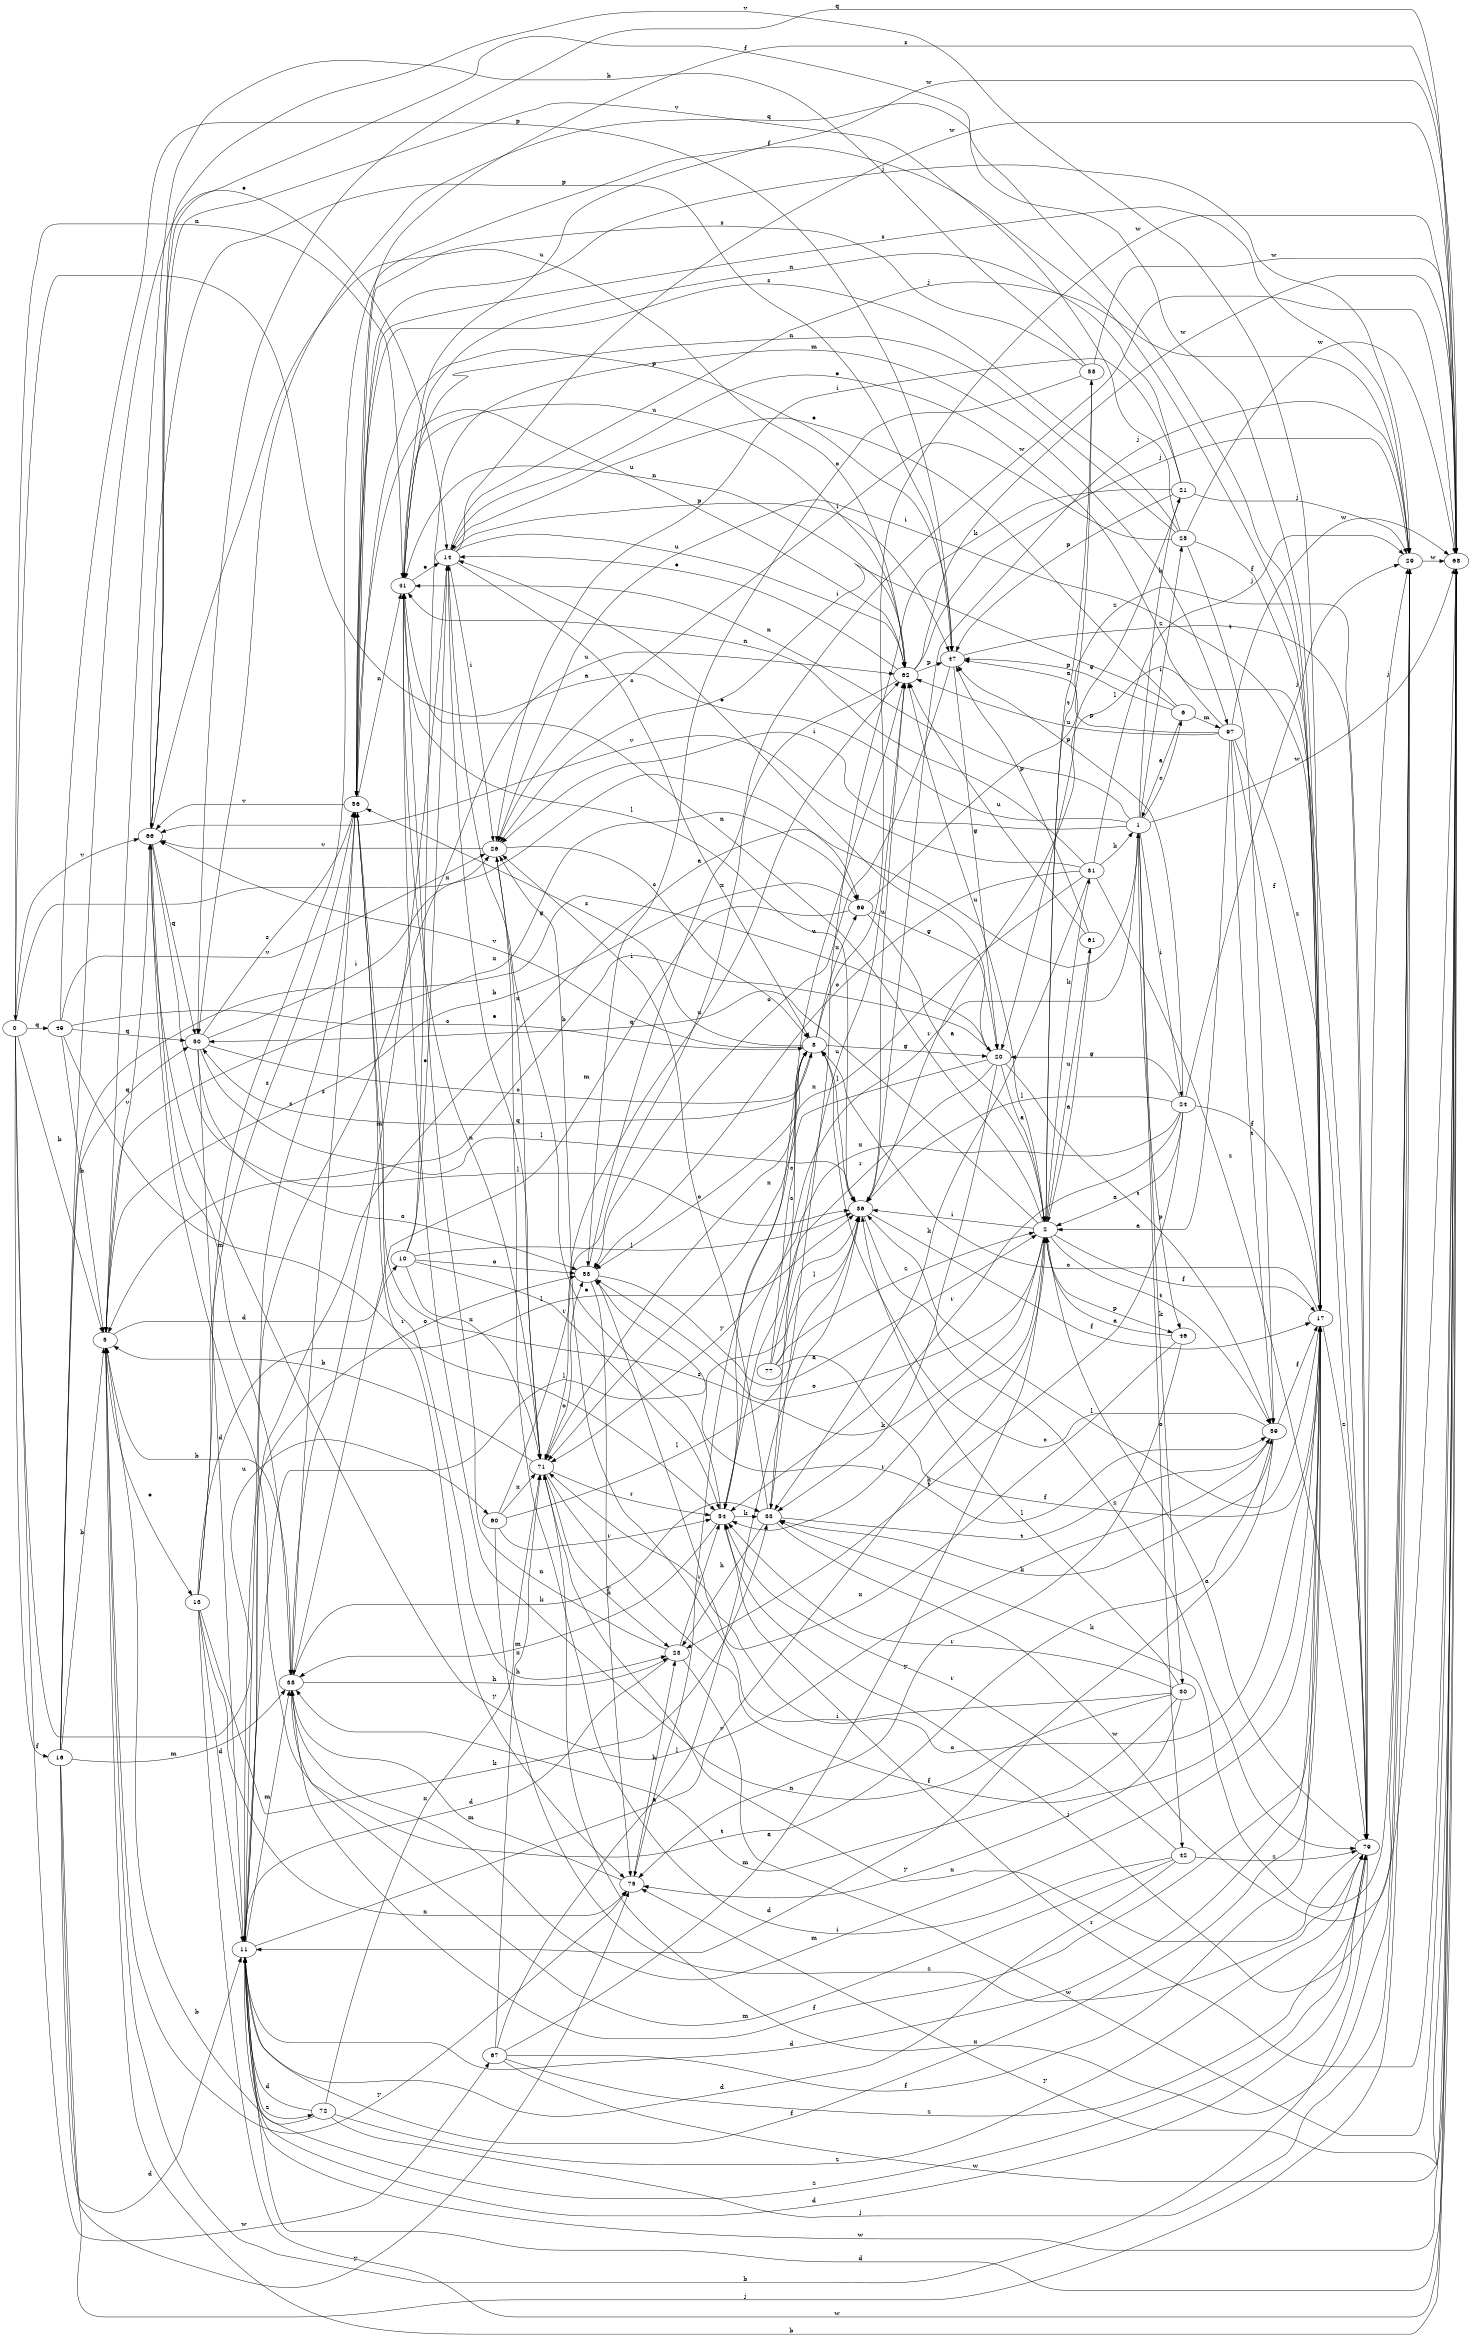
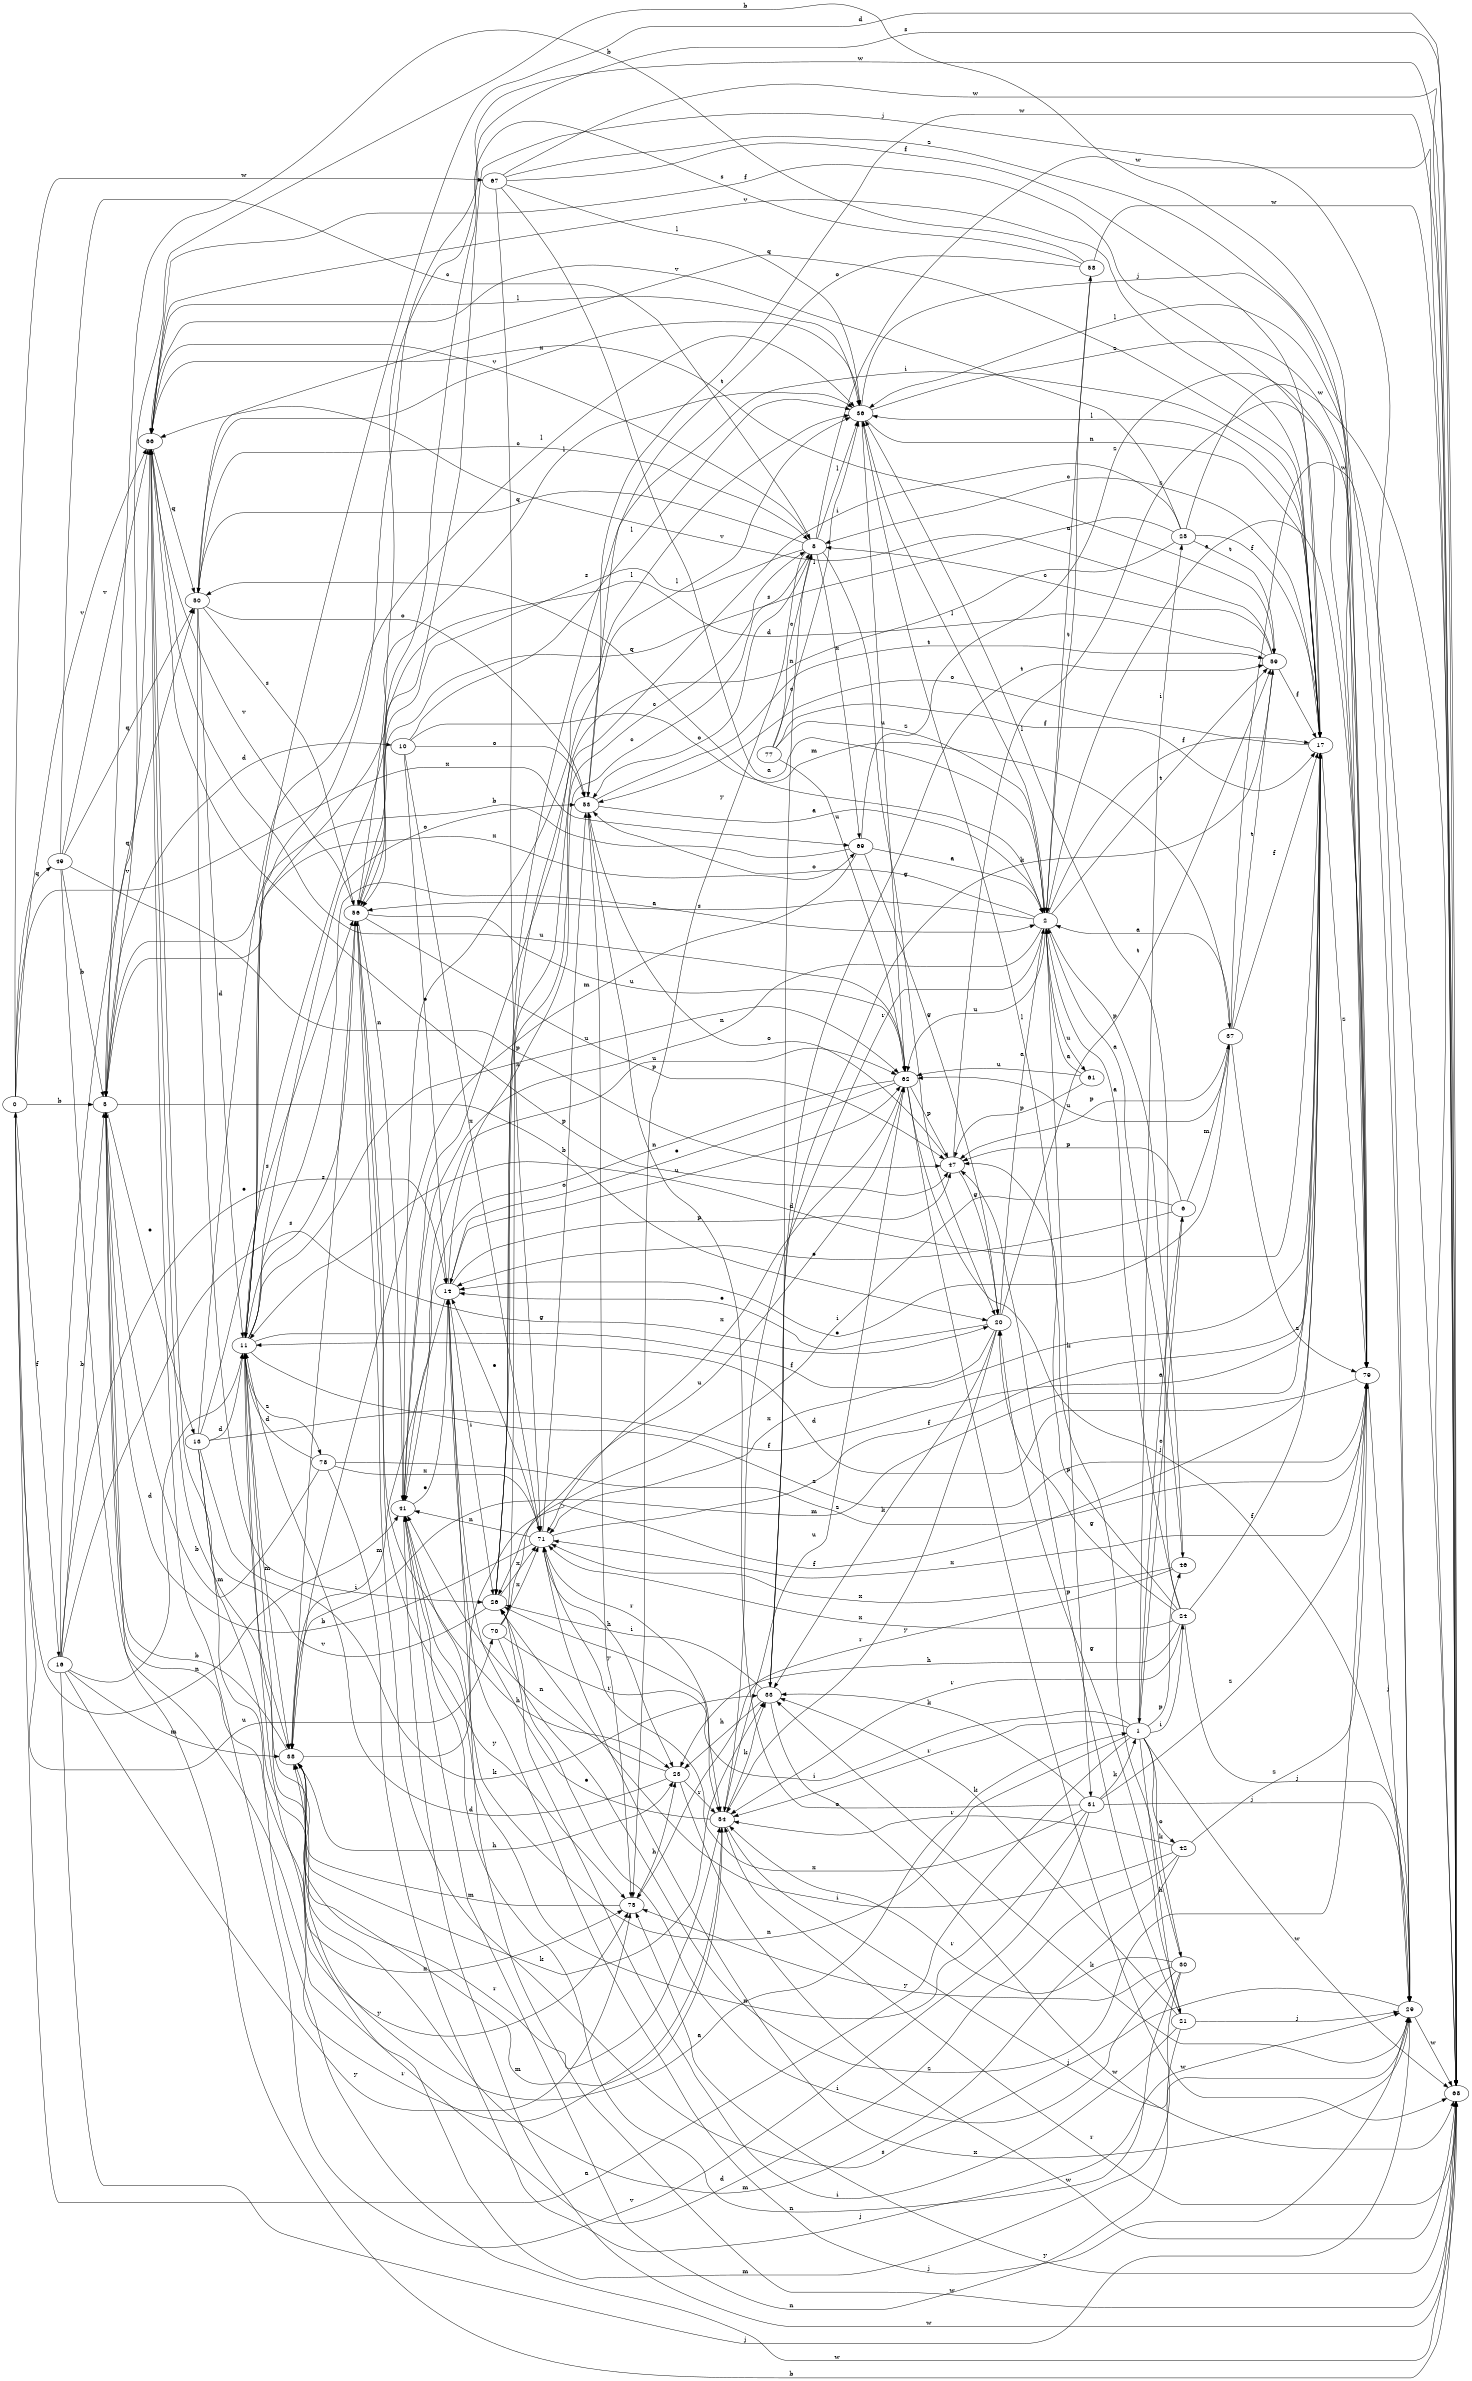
edge "68" -> "50": removed, label "q"
node "97": label "97" -> "37"
edge "49" -> "26": now "49" -> "66"
edge "20" -> "5": reversed
edge "50" -> "36": label "l" -> "x"
edge "2" -> "36": label "i" -> "l"
edge "36" -> "17": label "f" -> "n"
edge "10" -> "54": now "11" -> "54"
node "60": label "60" -> "70"
node "72": label "72" -> "78"
